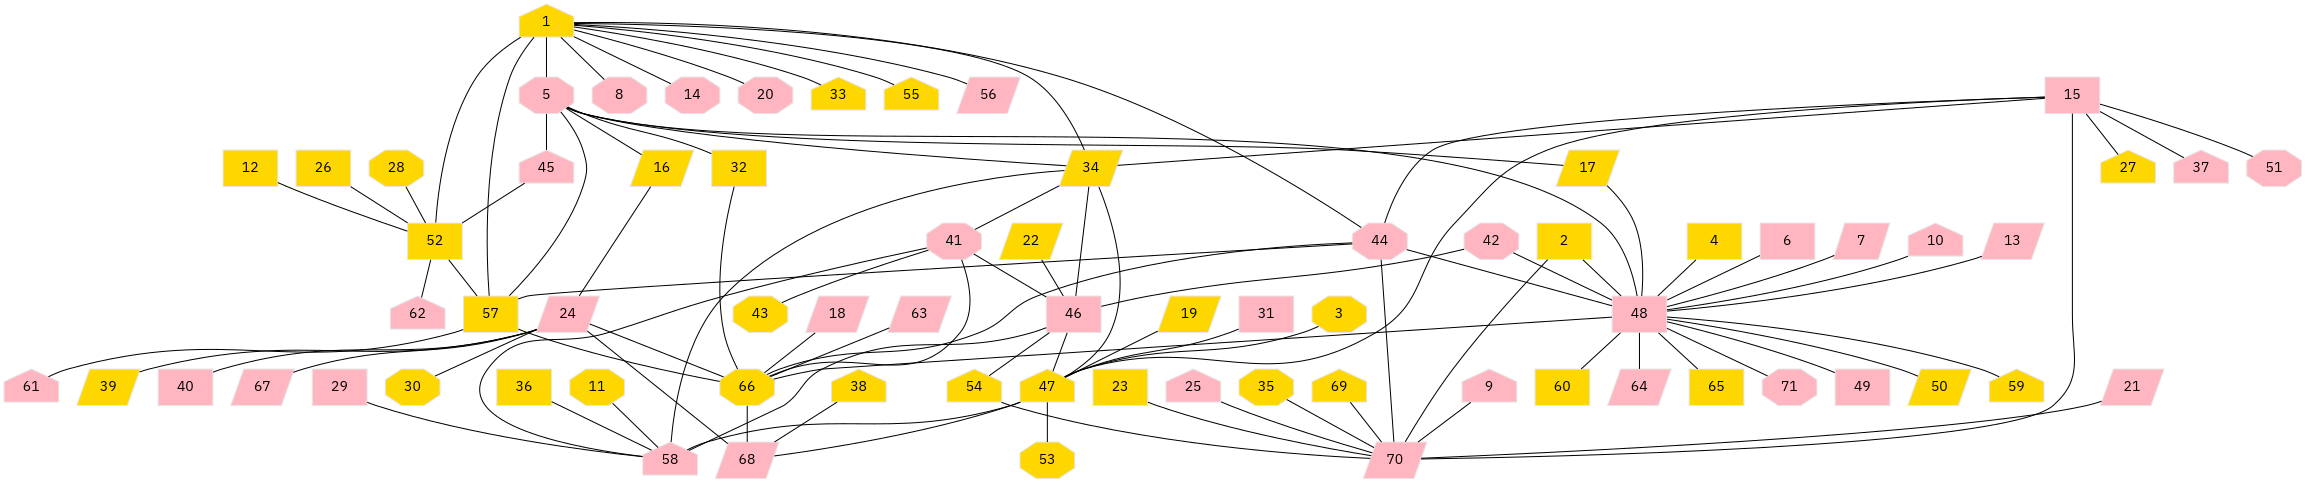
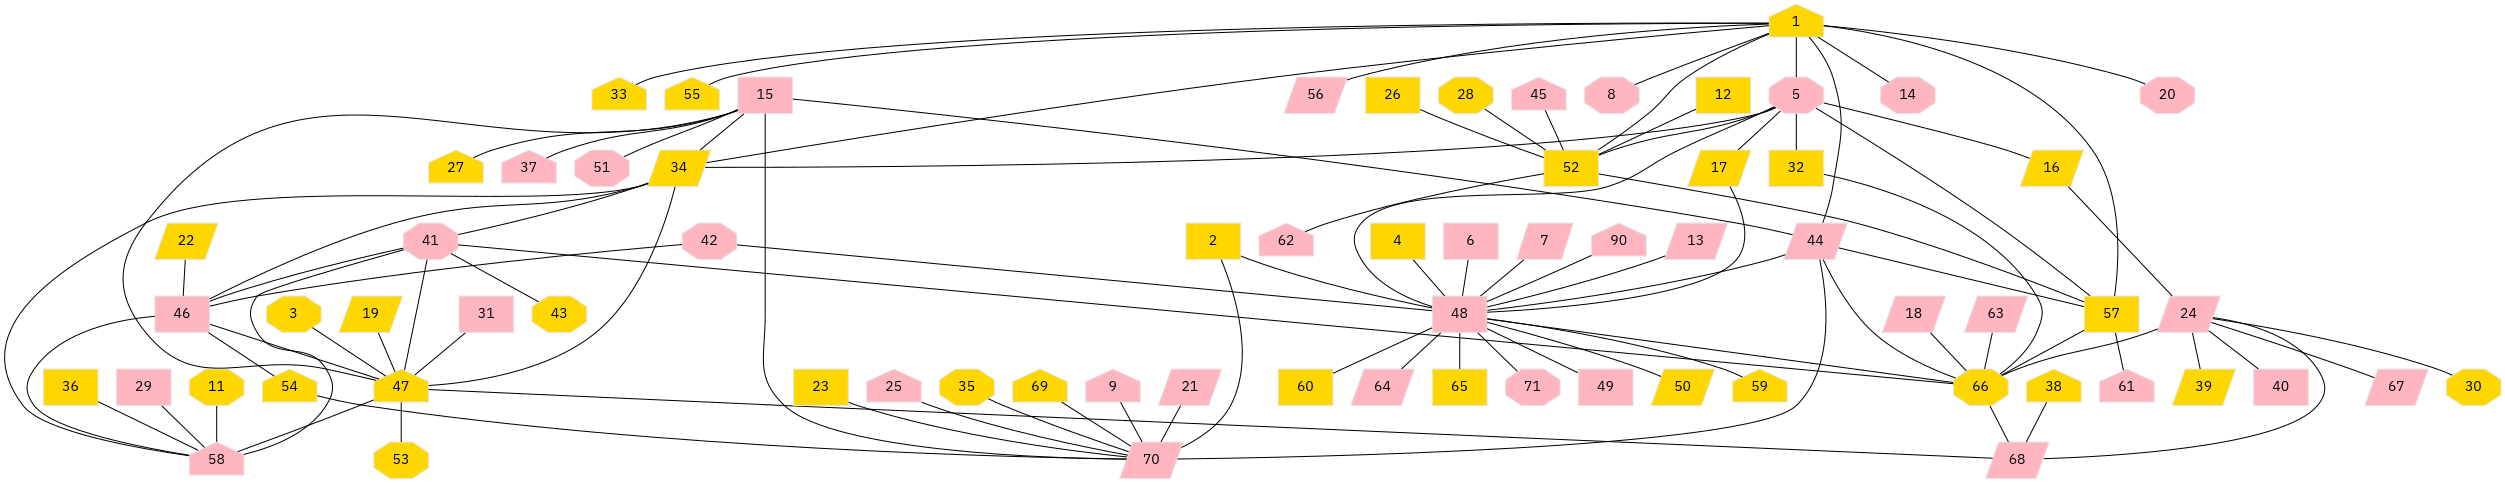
edge "5" -- "45": now "5" -- "52"
node "44": shape octagon -> parallelogram
node "10": label "10" -> "90"
edge "41" -- "47": added
